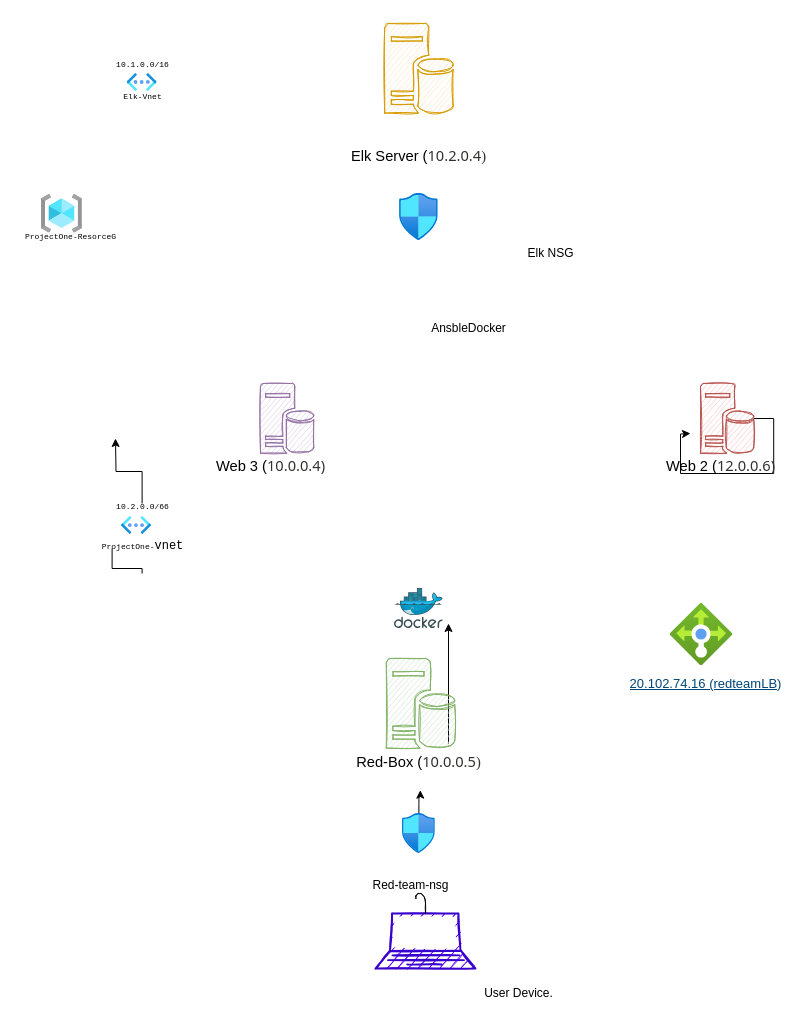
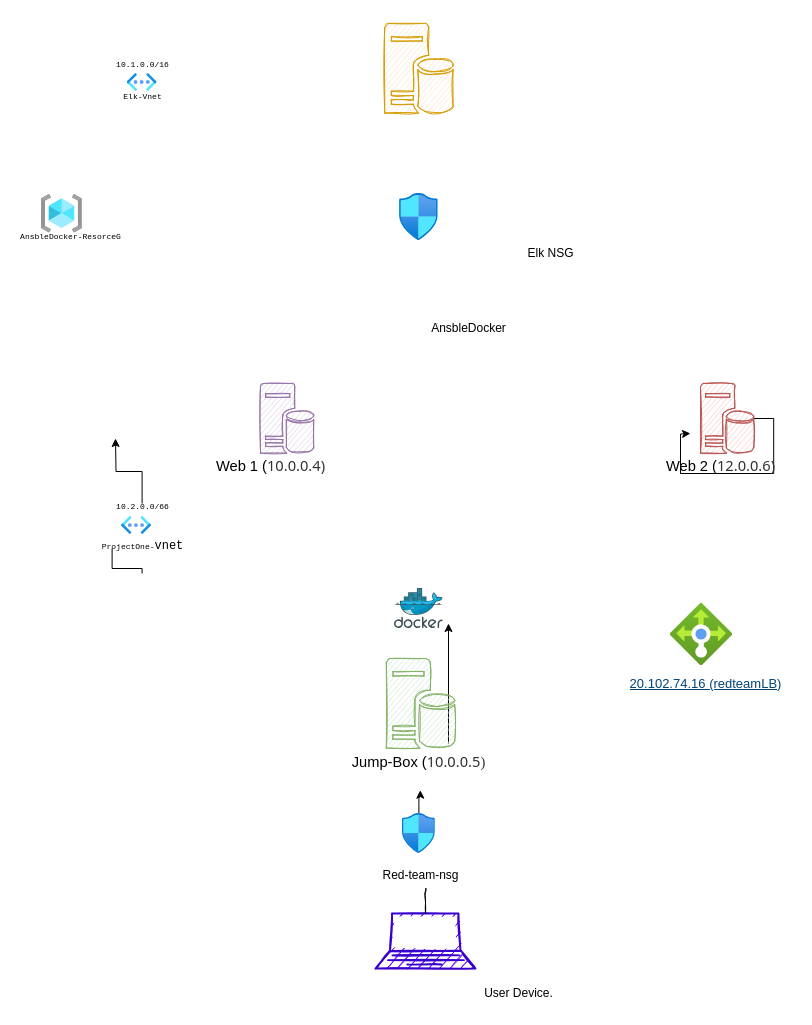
node "Elk Server (10.2.0.4)": removed
node "ProjectOne-ResorceG": label "ProjectOne-ResorceG" -> "AnsbleDocker-ResorceG"
node "Web 3 (10.0.0.4)": label "Web 3 (10.0.0.4)" -> "Web 1 (10.0.0.4)"
node "Red-Box (10.0.0.5)": label "Red-Box (10.0.0.5)" -> "Jump-Box (10.0.0.5)"
node "Red-team-nsg": moved (411, 879) -> (421, 869)
